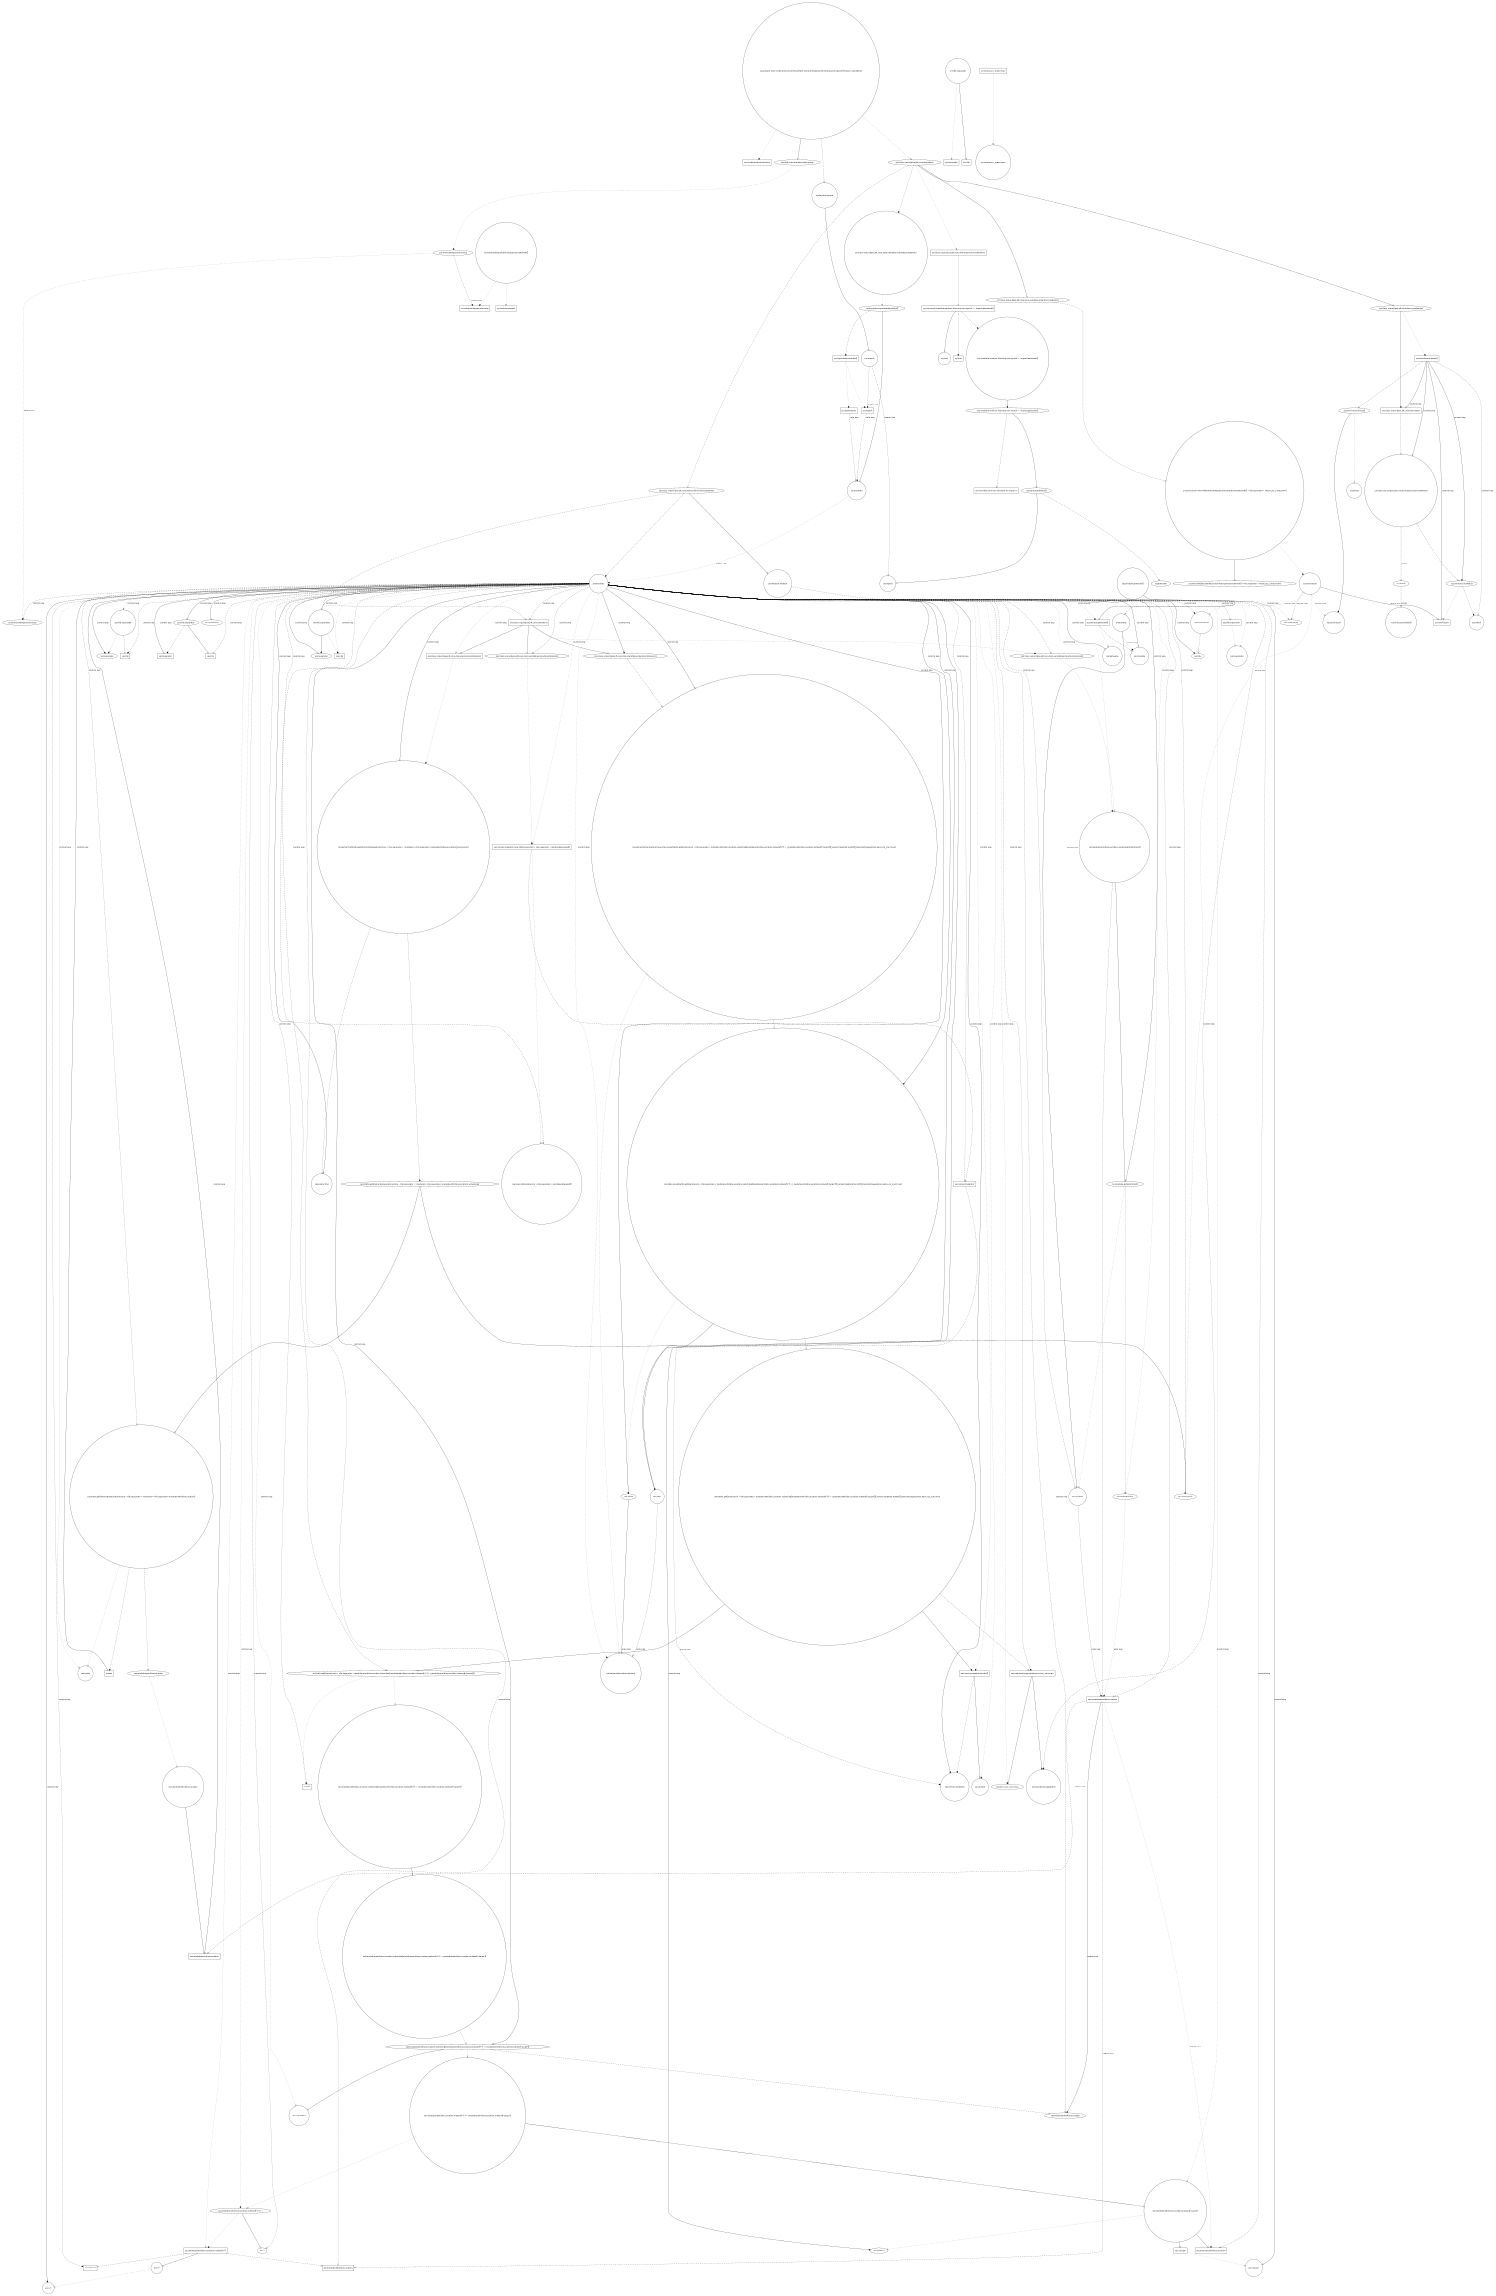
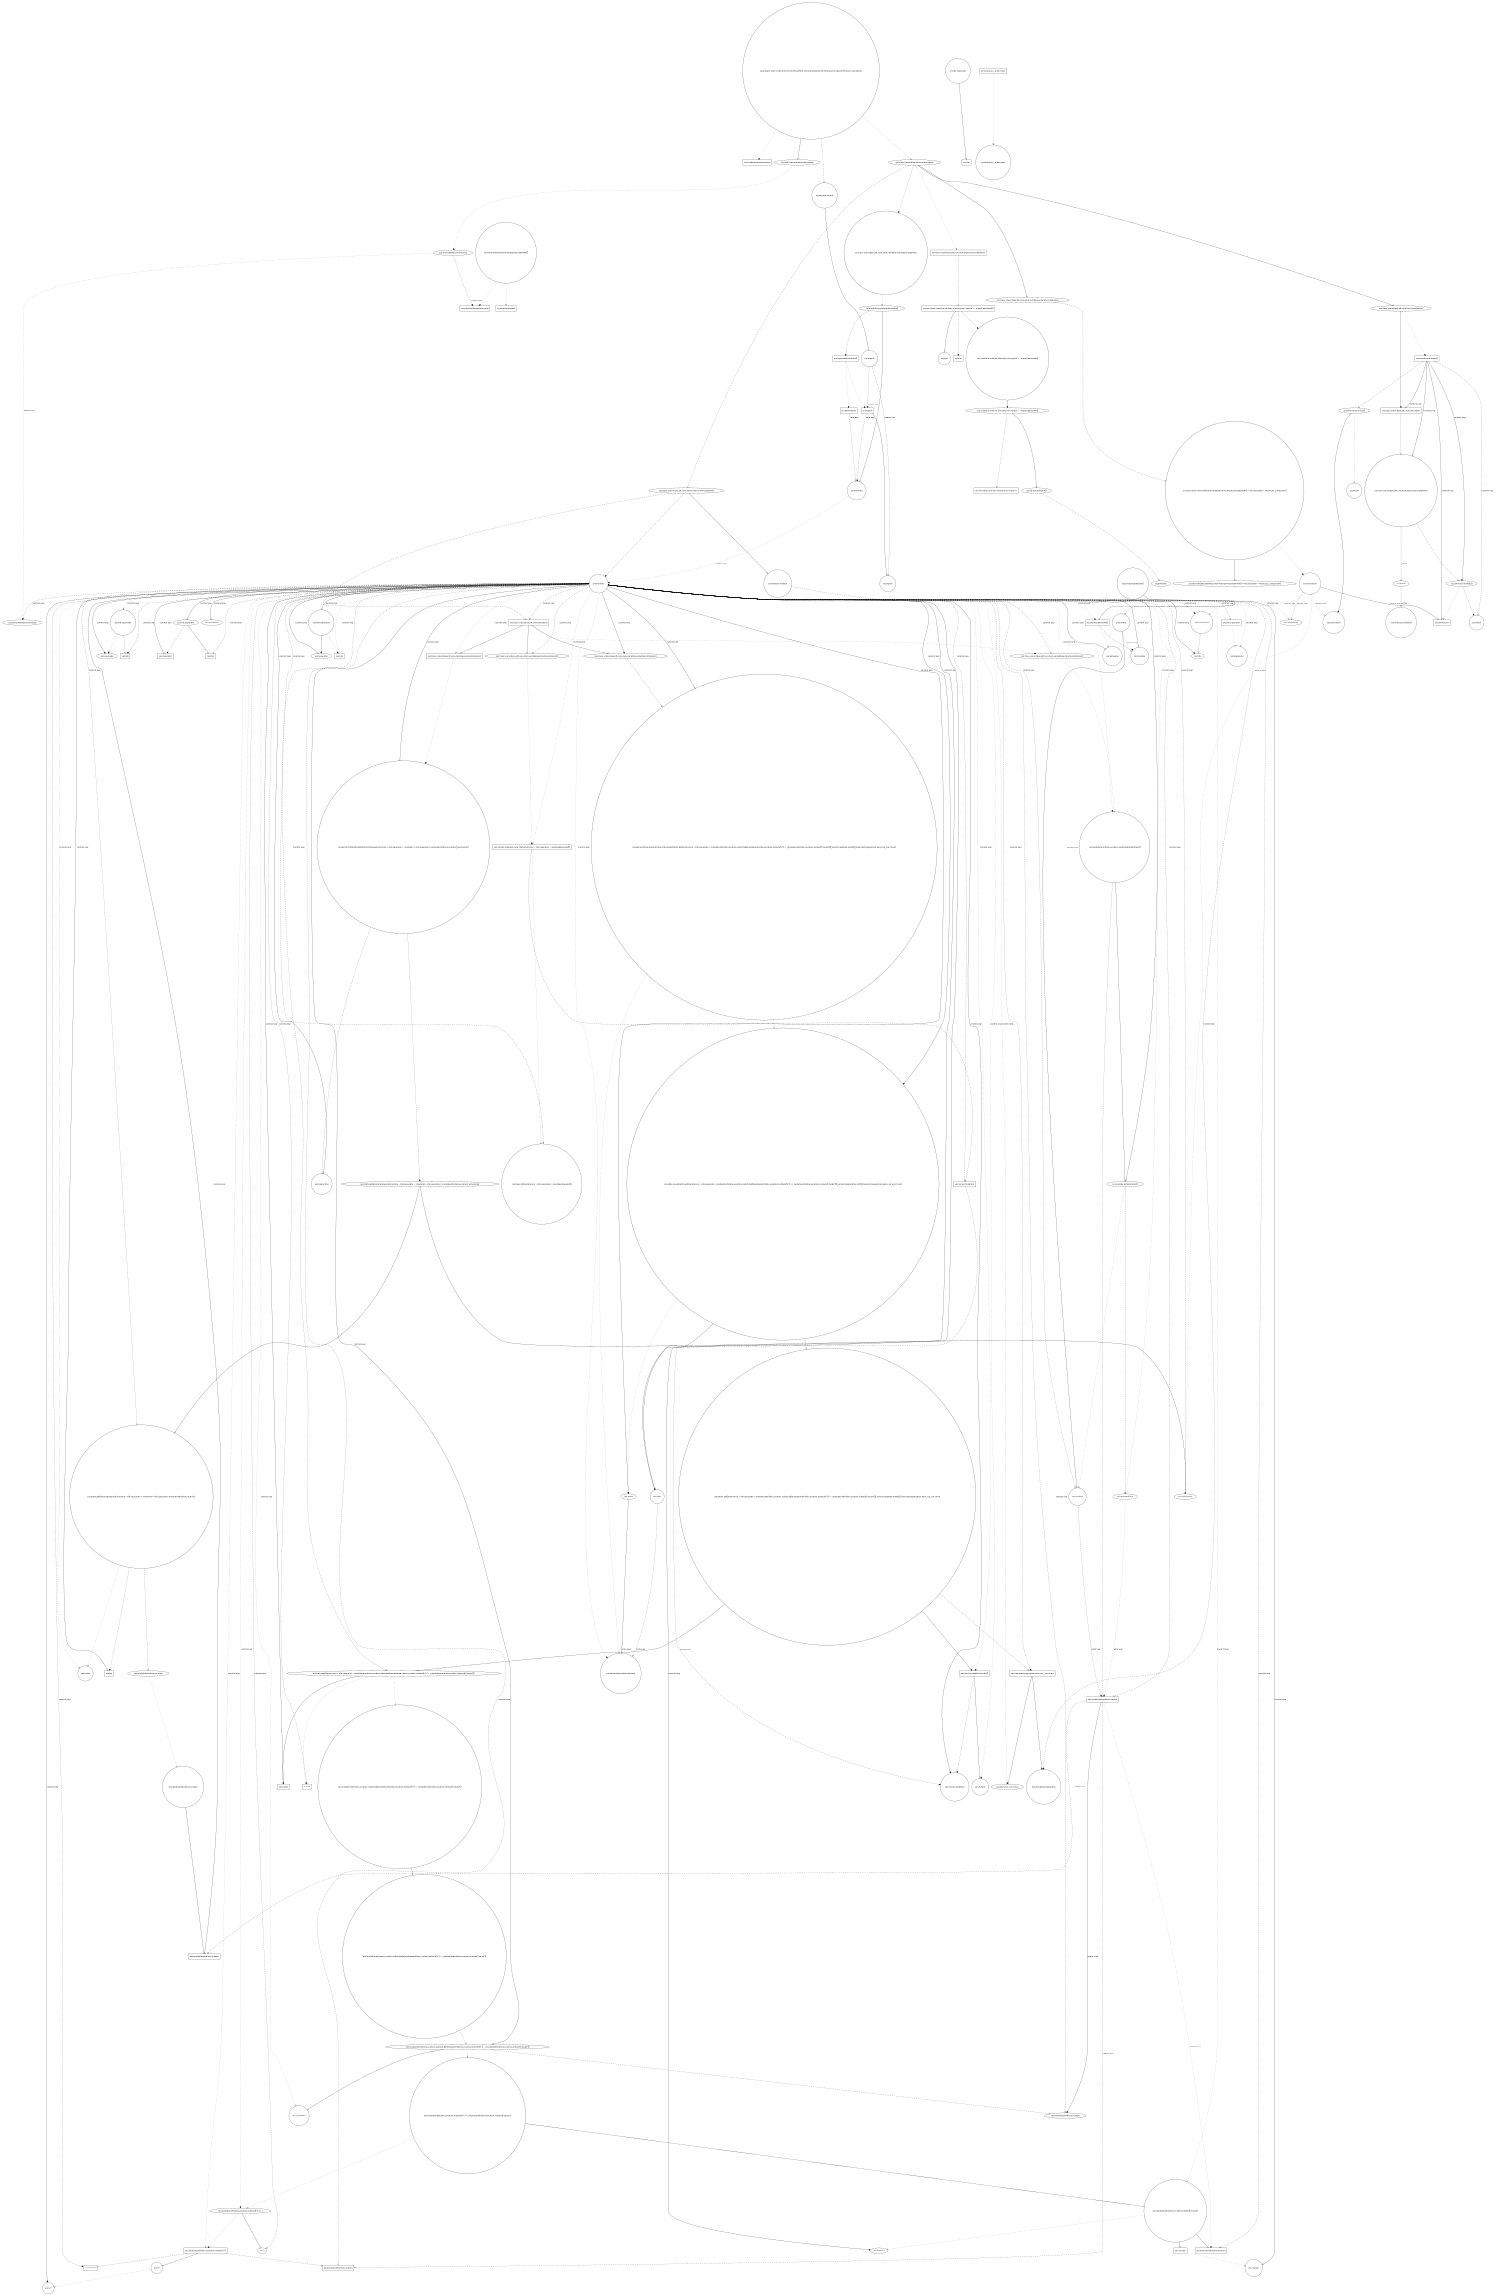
node "371:separator": removed
edge "377:mpack.getName()" -> "377:mpack": now "375:mpack" -> "377:mpack"
node "384:Paths": added
